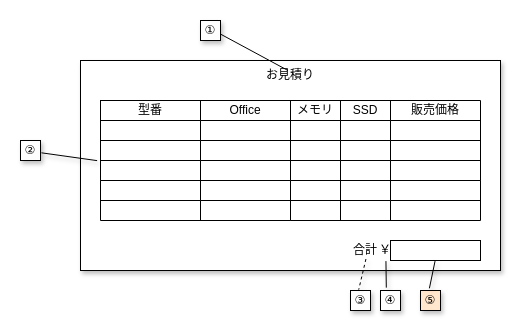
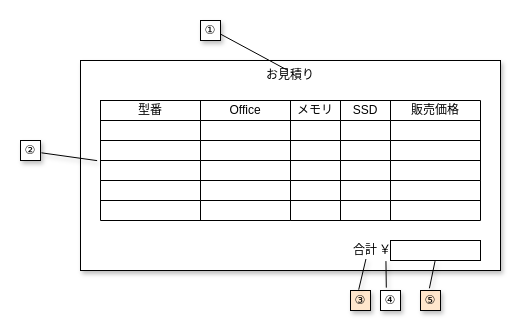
edge "合計" -- "③": style dashed -> solid
node "③": fillcolor #ffffff -> #ffe6cc
